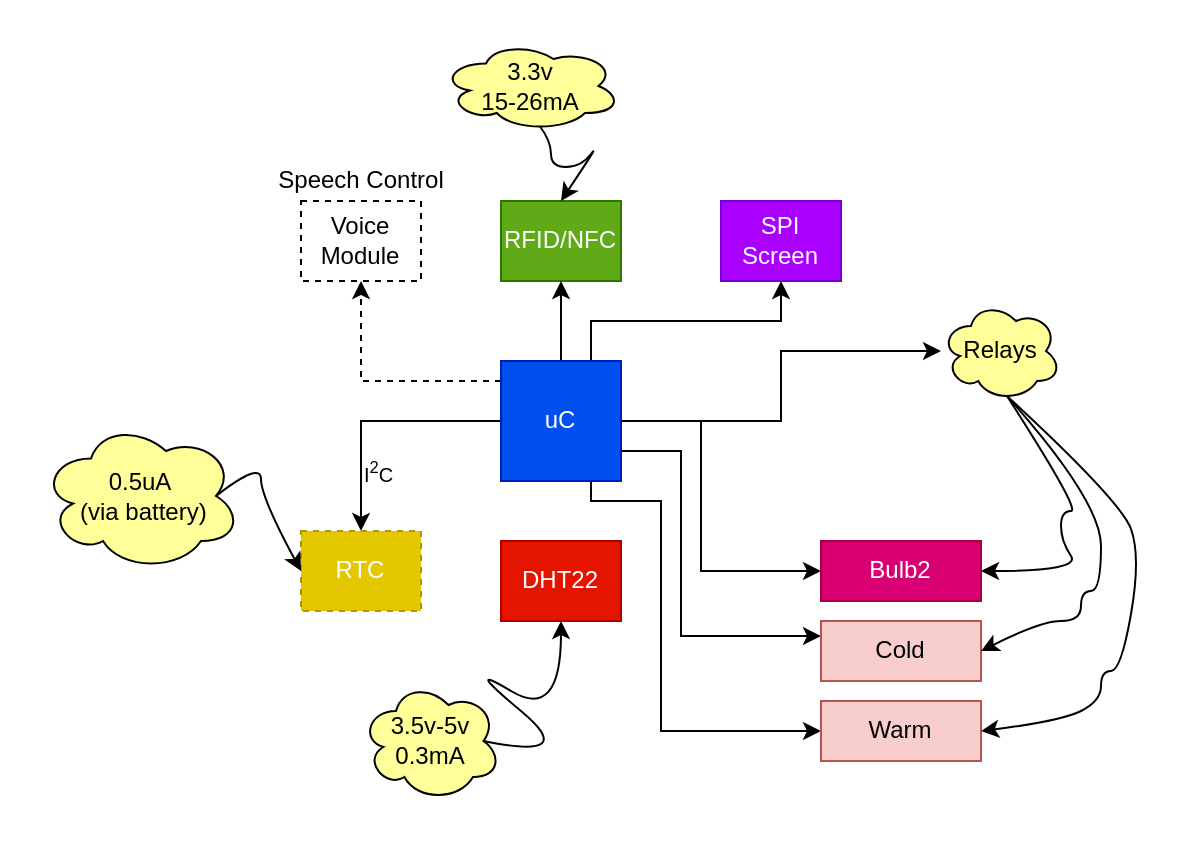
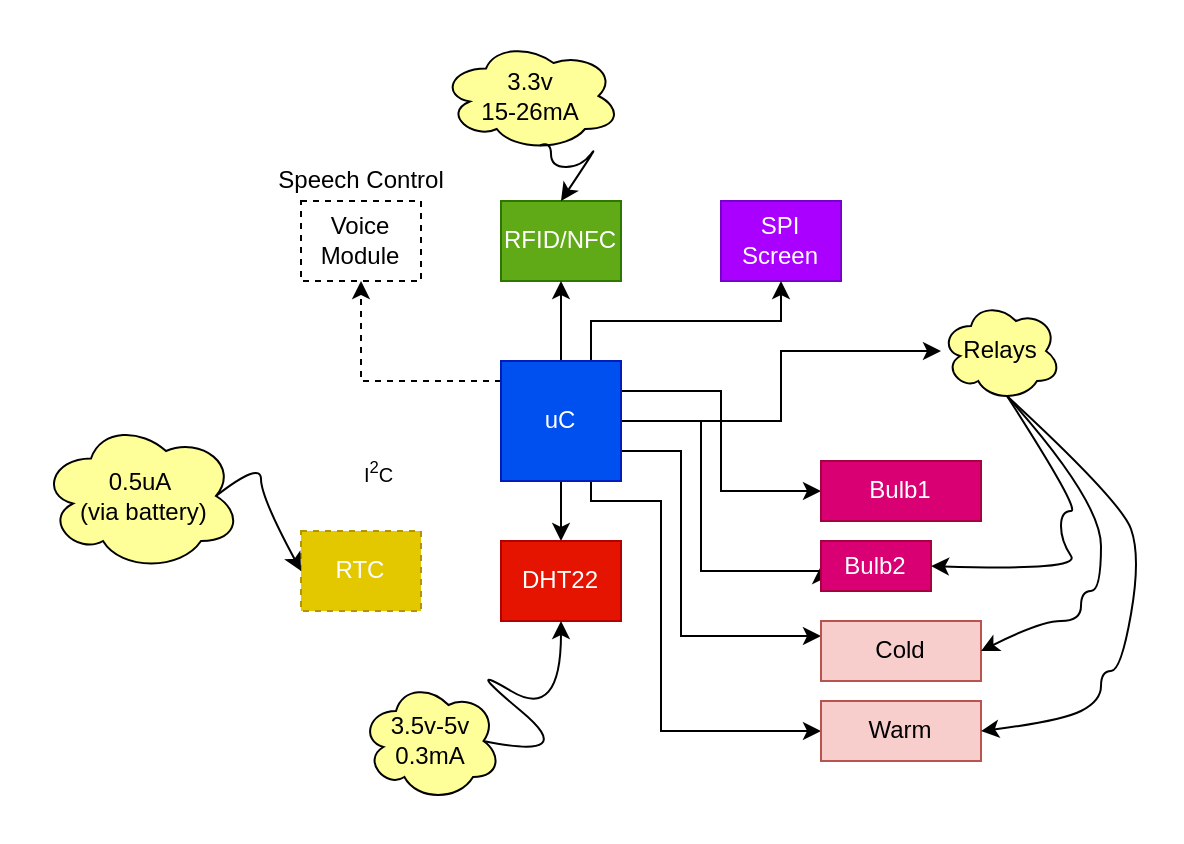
node "3.3v 15-26mA": size 180x90 -> 180x110
edge "uC" -> "RTC": now "uC" -> "DHT22"
edge "uC" -> "Bulb1": added
node "Bulb1": added
node "Bulb2": size 160x60 -> 110x50
